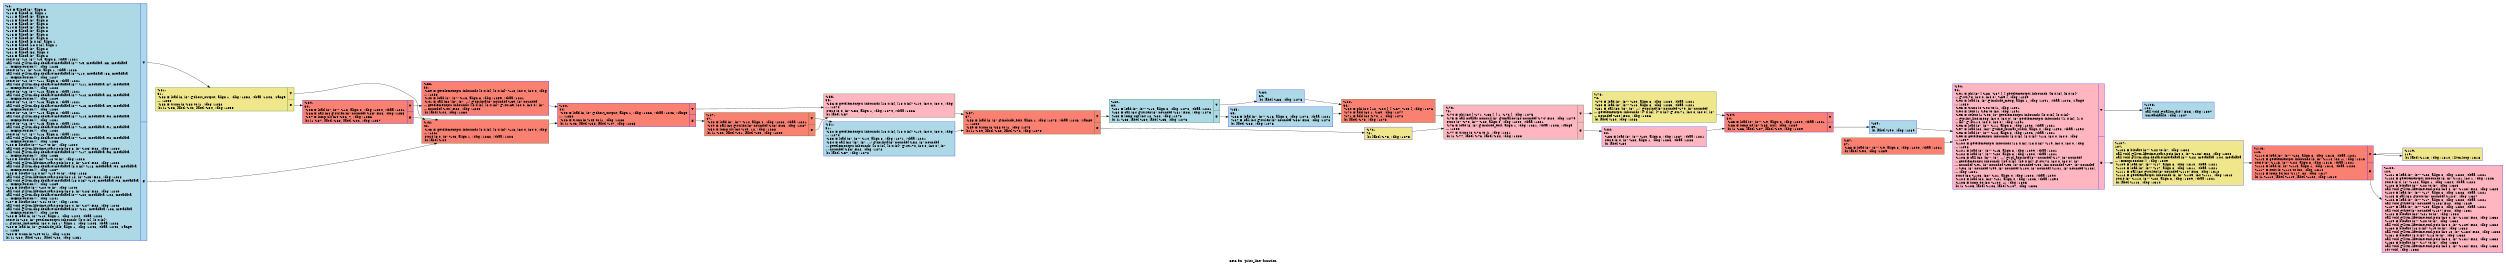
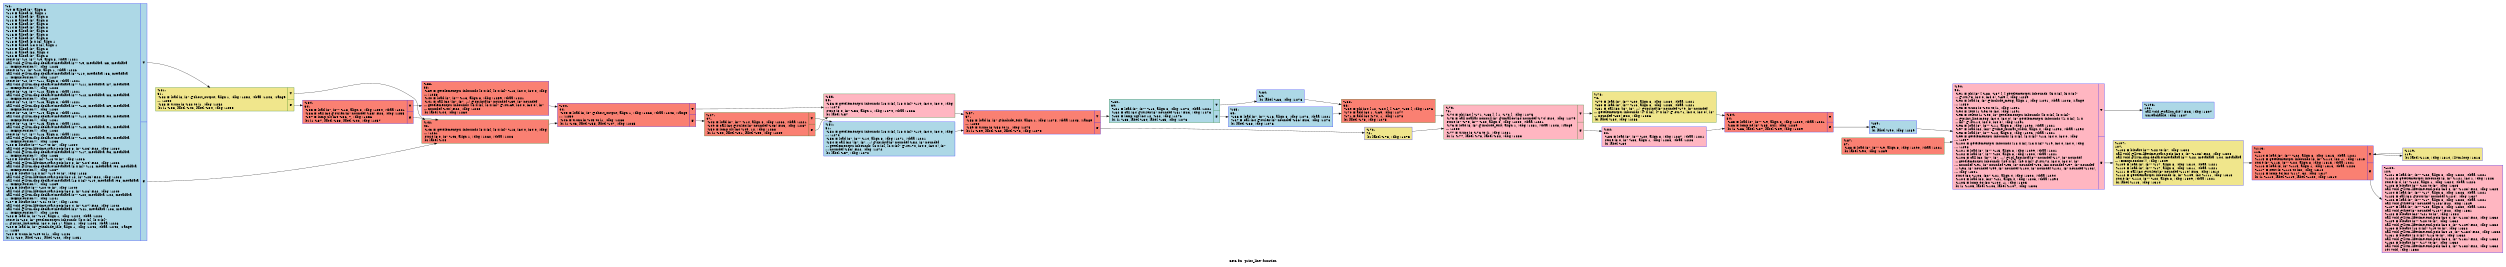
node "%57:": color darkgreen -> blue
